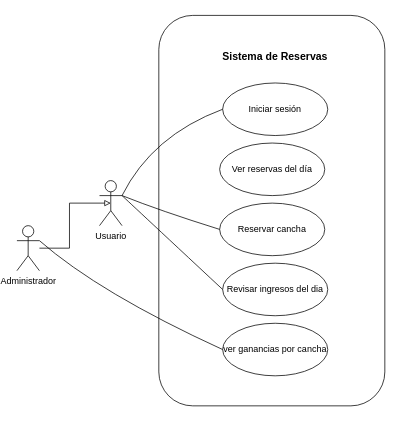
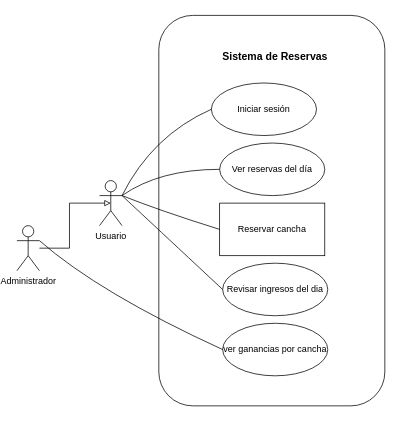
node "Iniciar sesión": moved (275, 109) -> (264, 109)
edge "Ver reservas del día" -- "Usuario": added
node "Reservar cancha": shape ellipse -> rectangle
